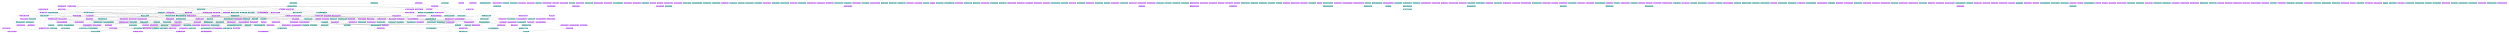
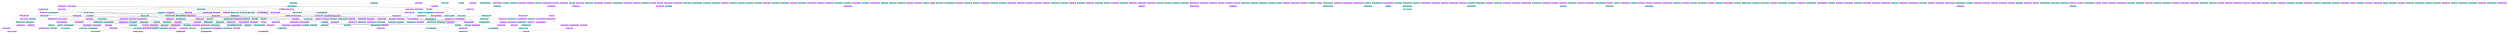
node "Luciana Balan [0]": fillcolor purple -> teal
